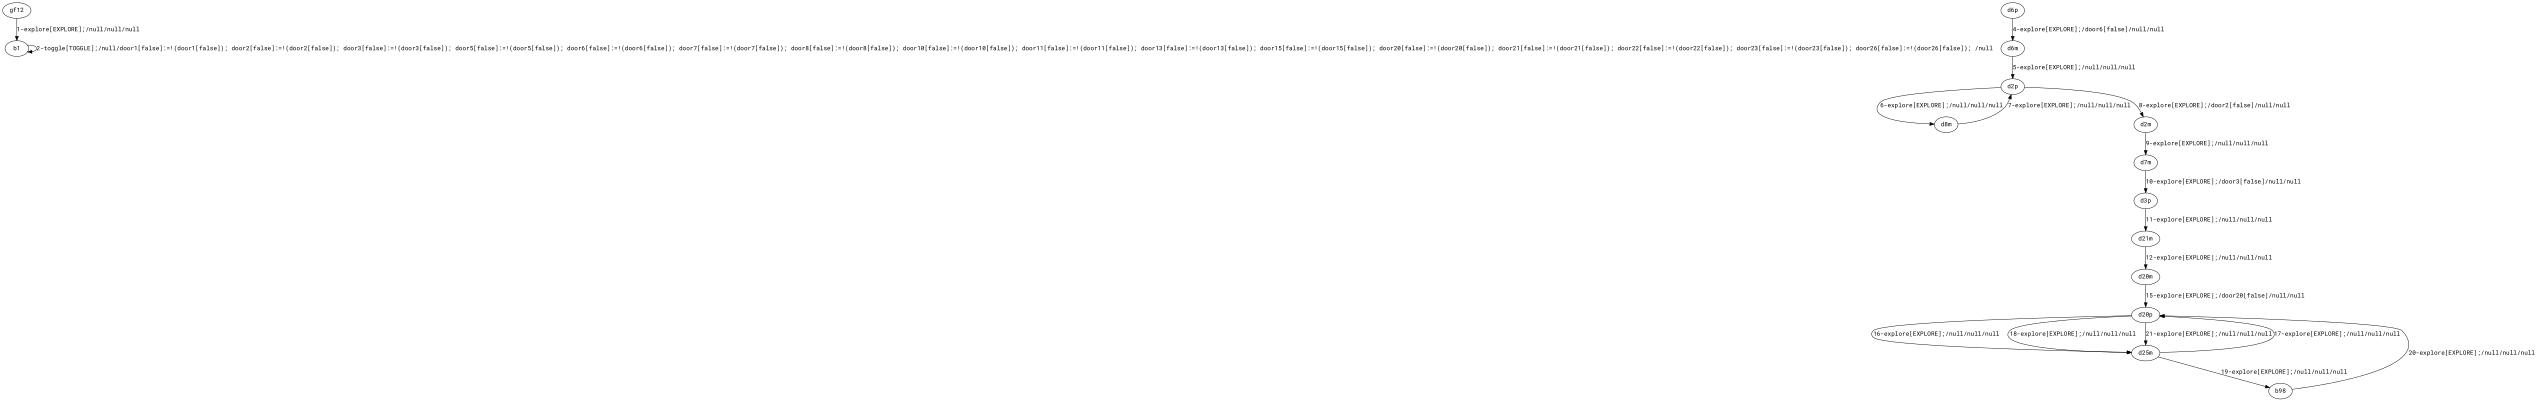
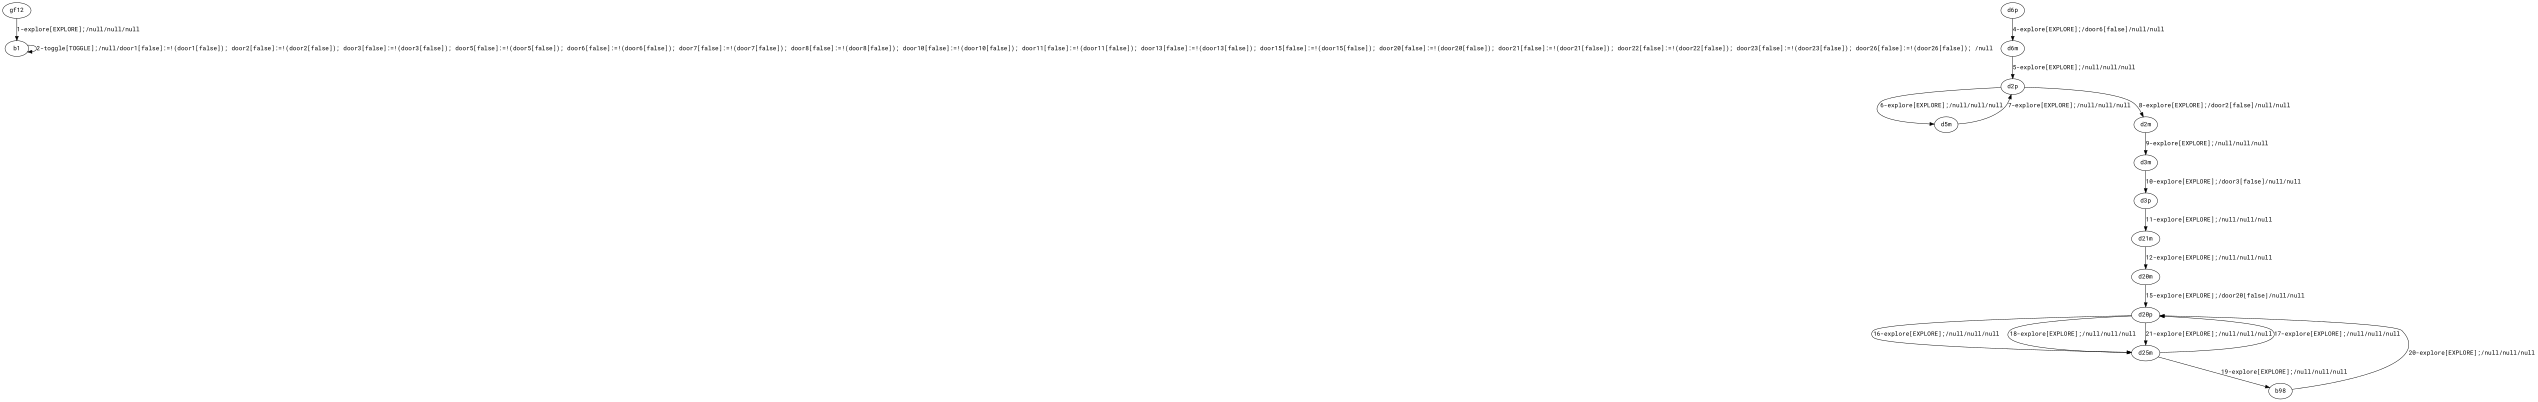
node "d8m": label "d8m" -> "d5m"
node "d7m": label "d7m" -> "d3m"
